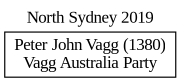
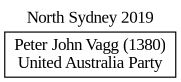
node "Peter John Vagg (1380) Vagg Australia Party": label "Peter John Vagg (1380) Vagg Australia Party" -> "Peter John Vagg (1380) United Australia Party"
